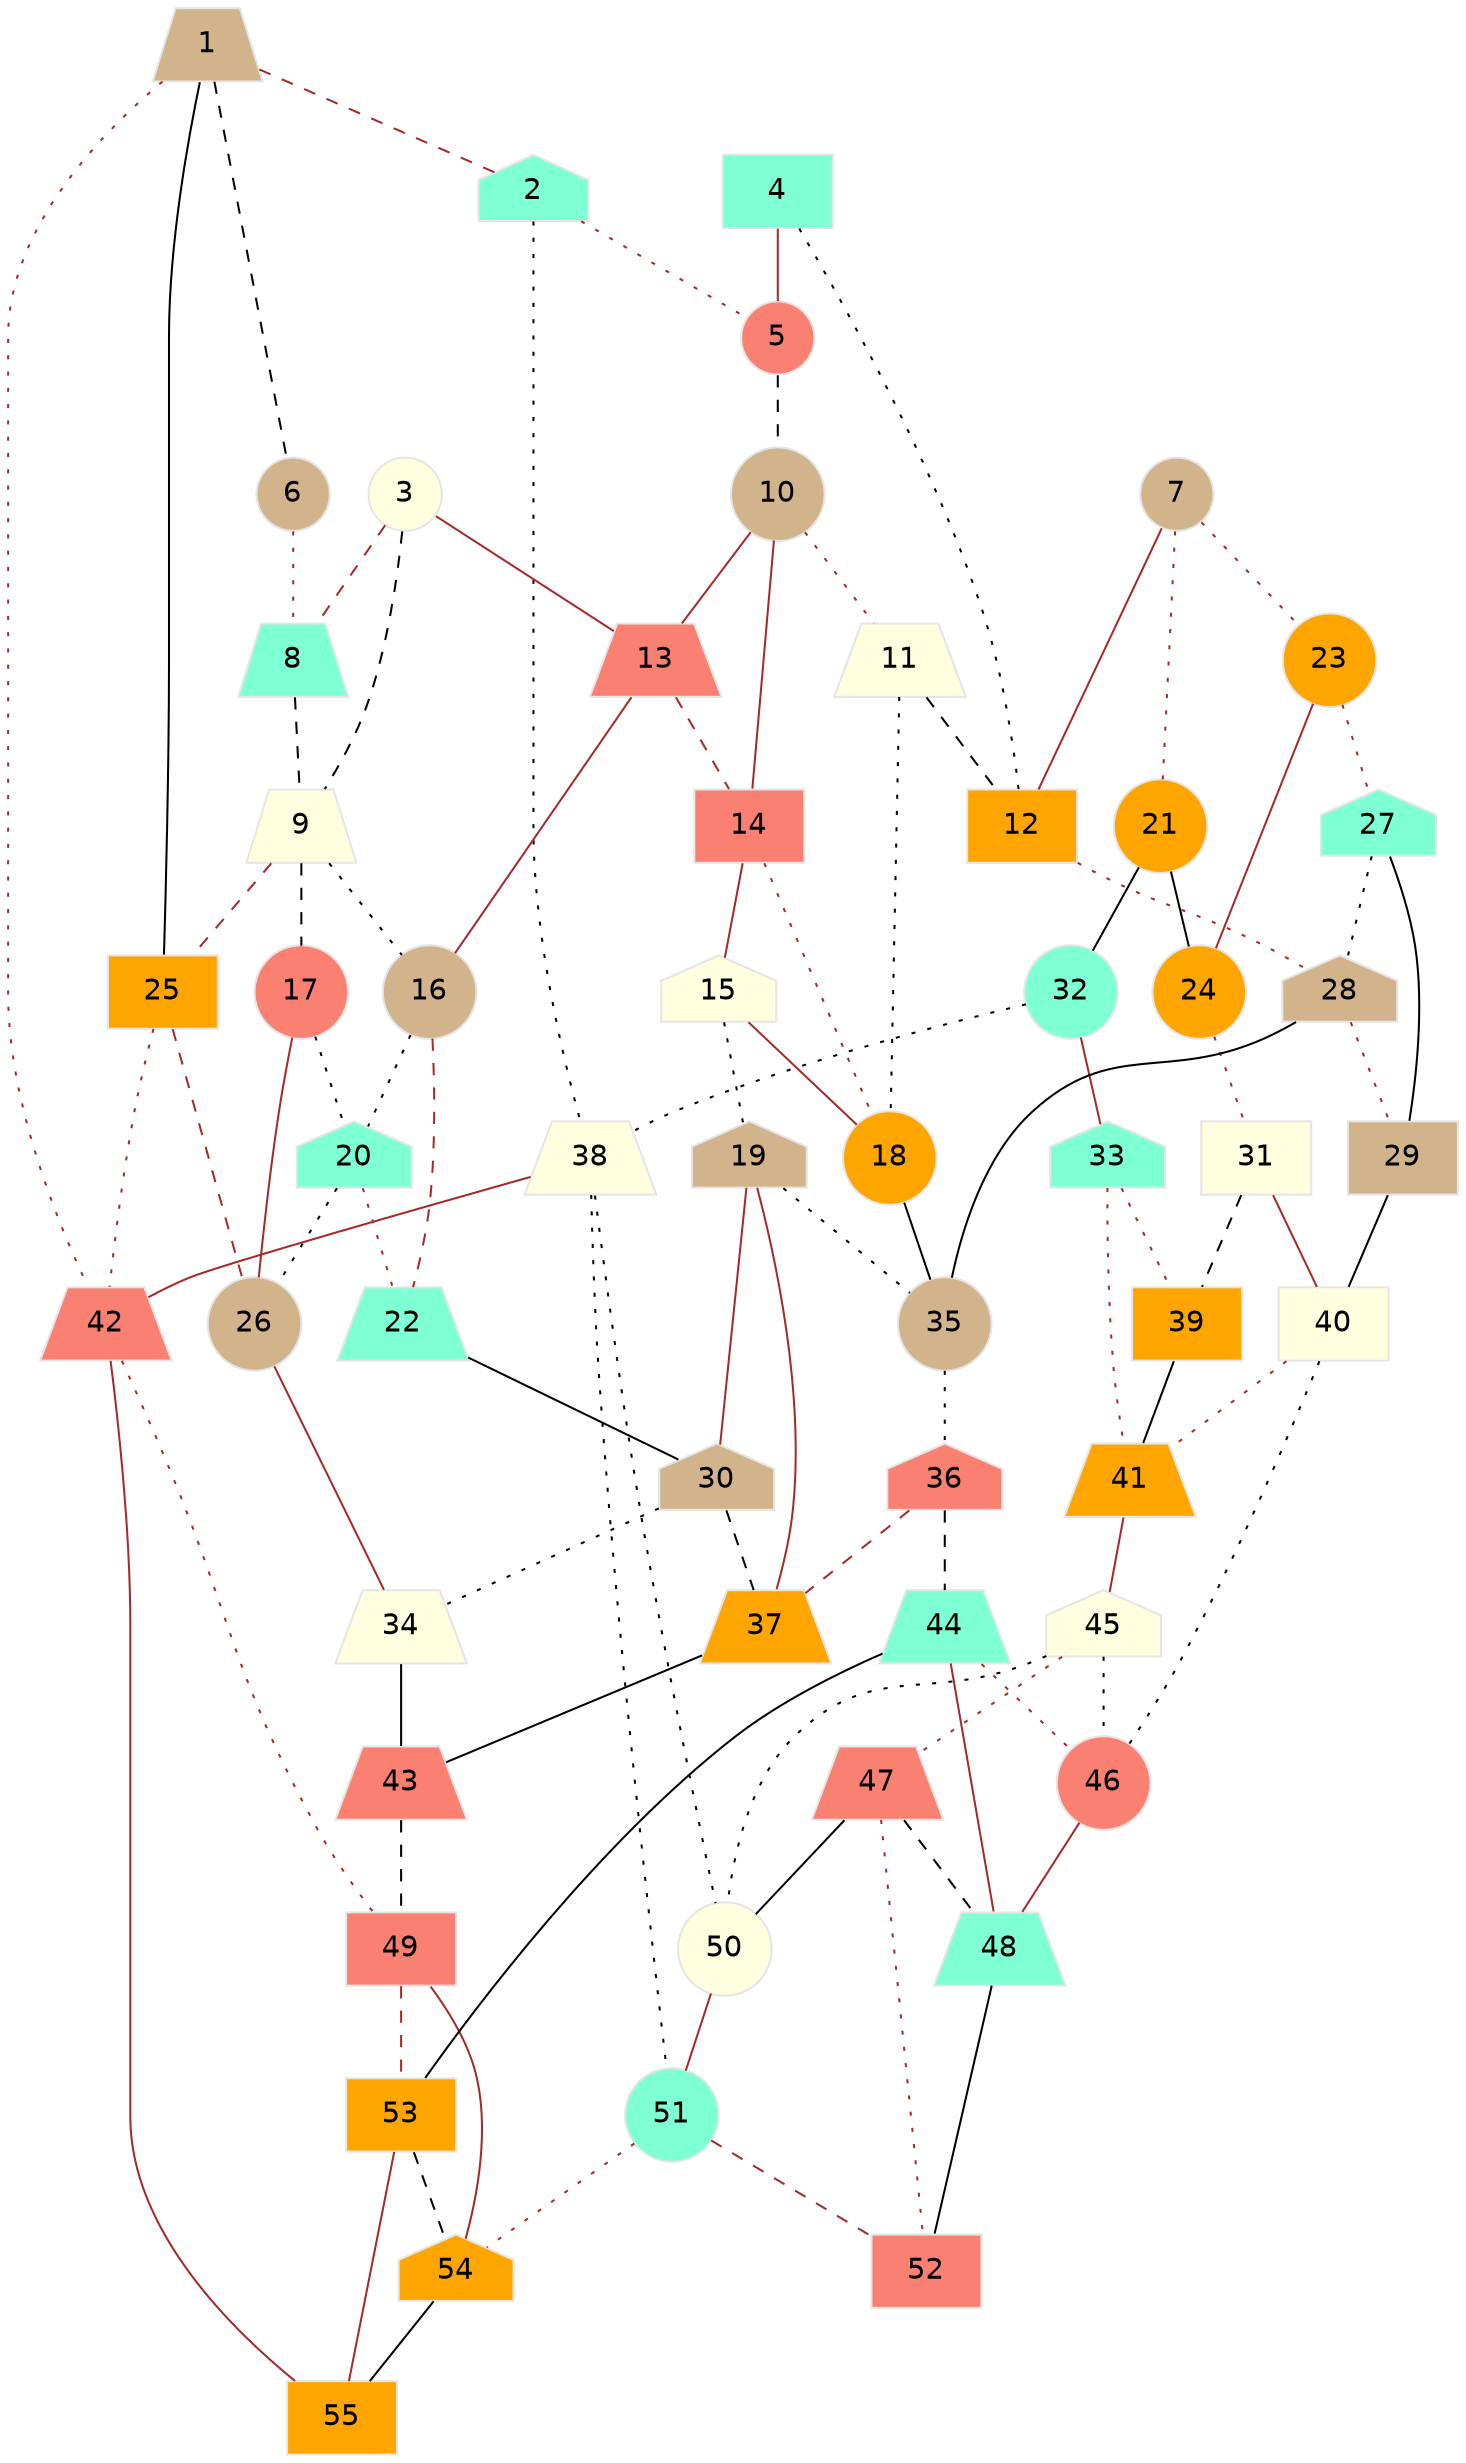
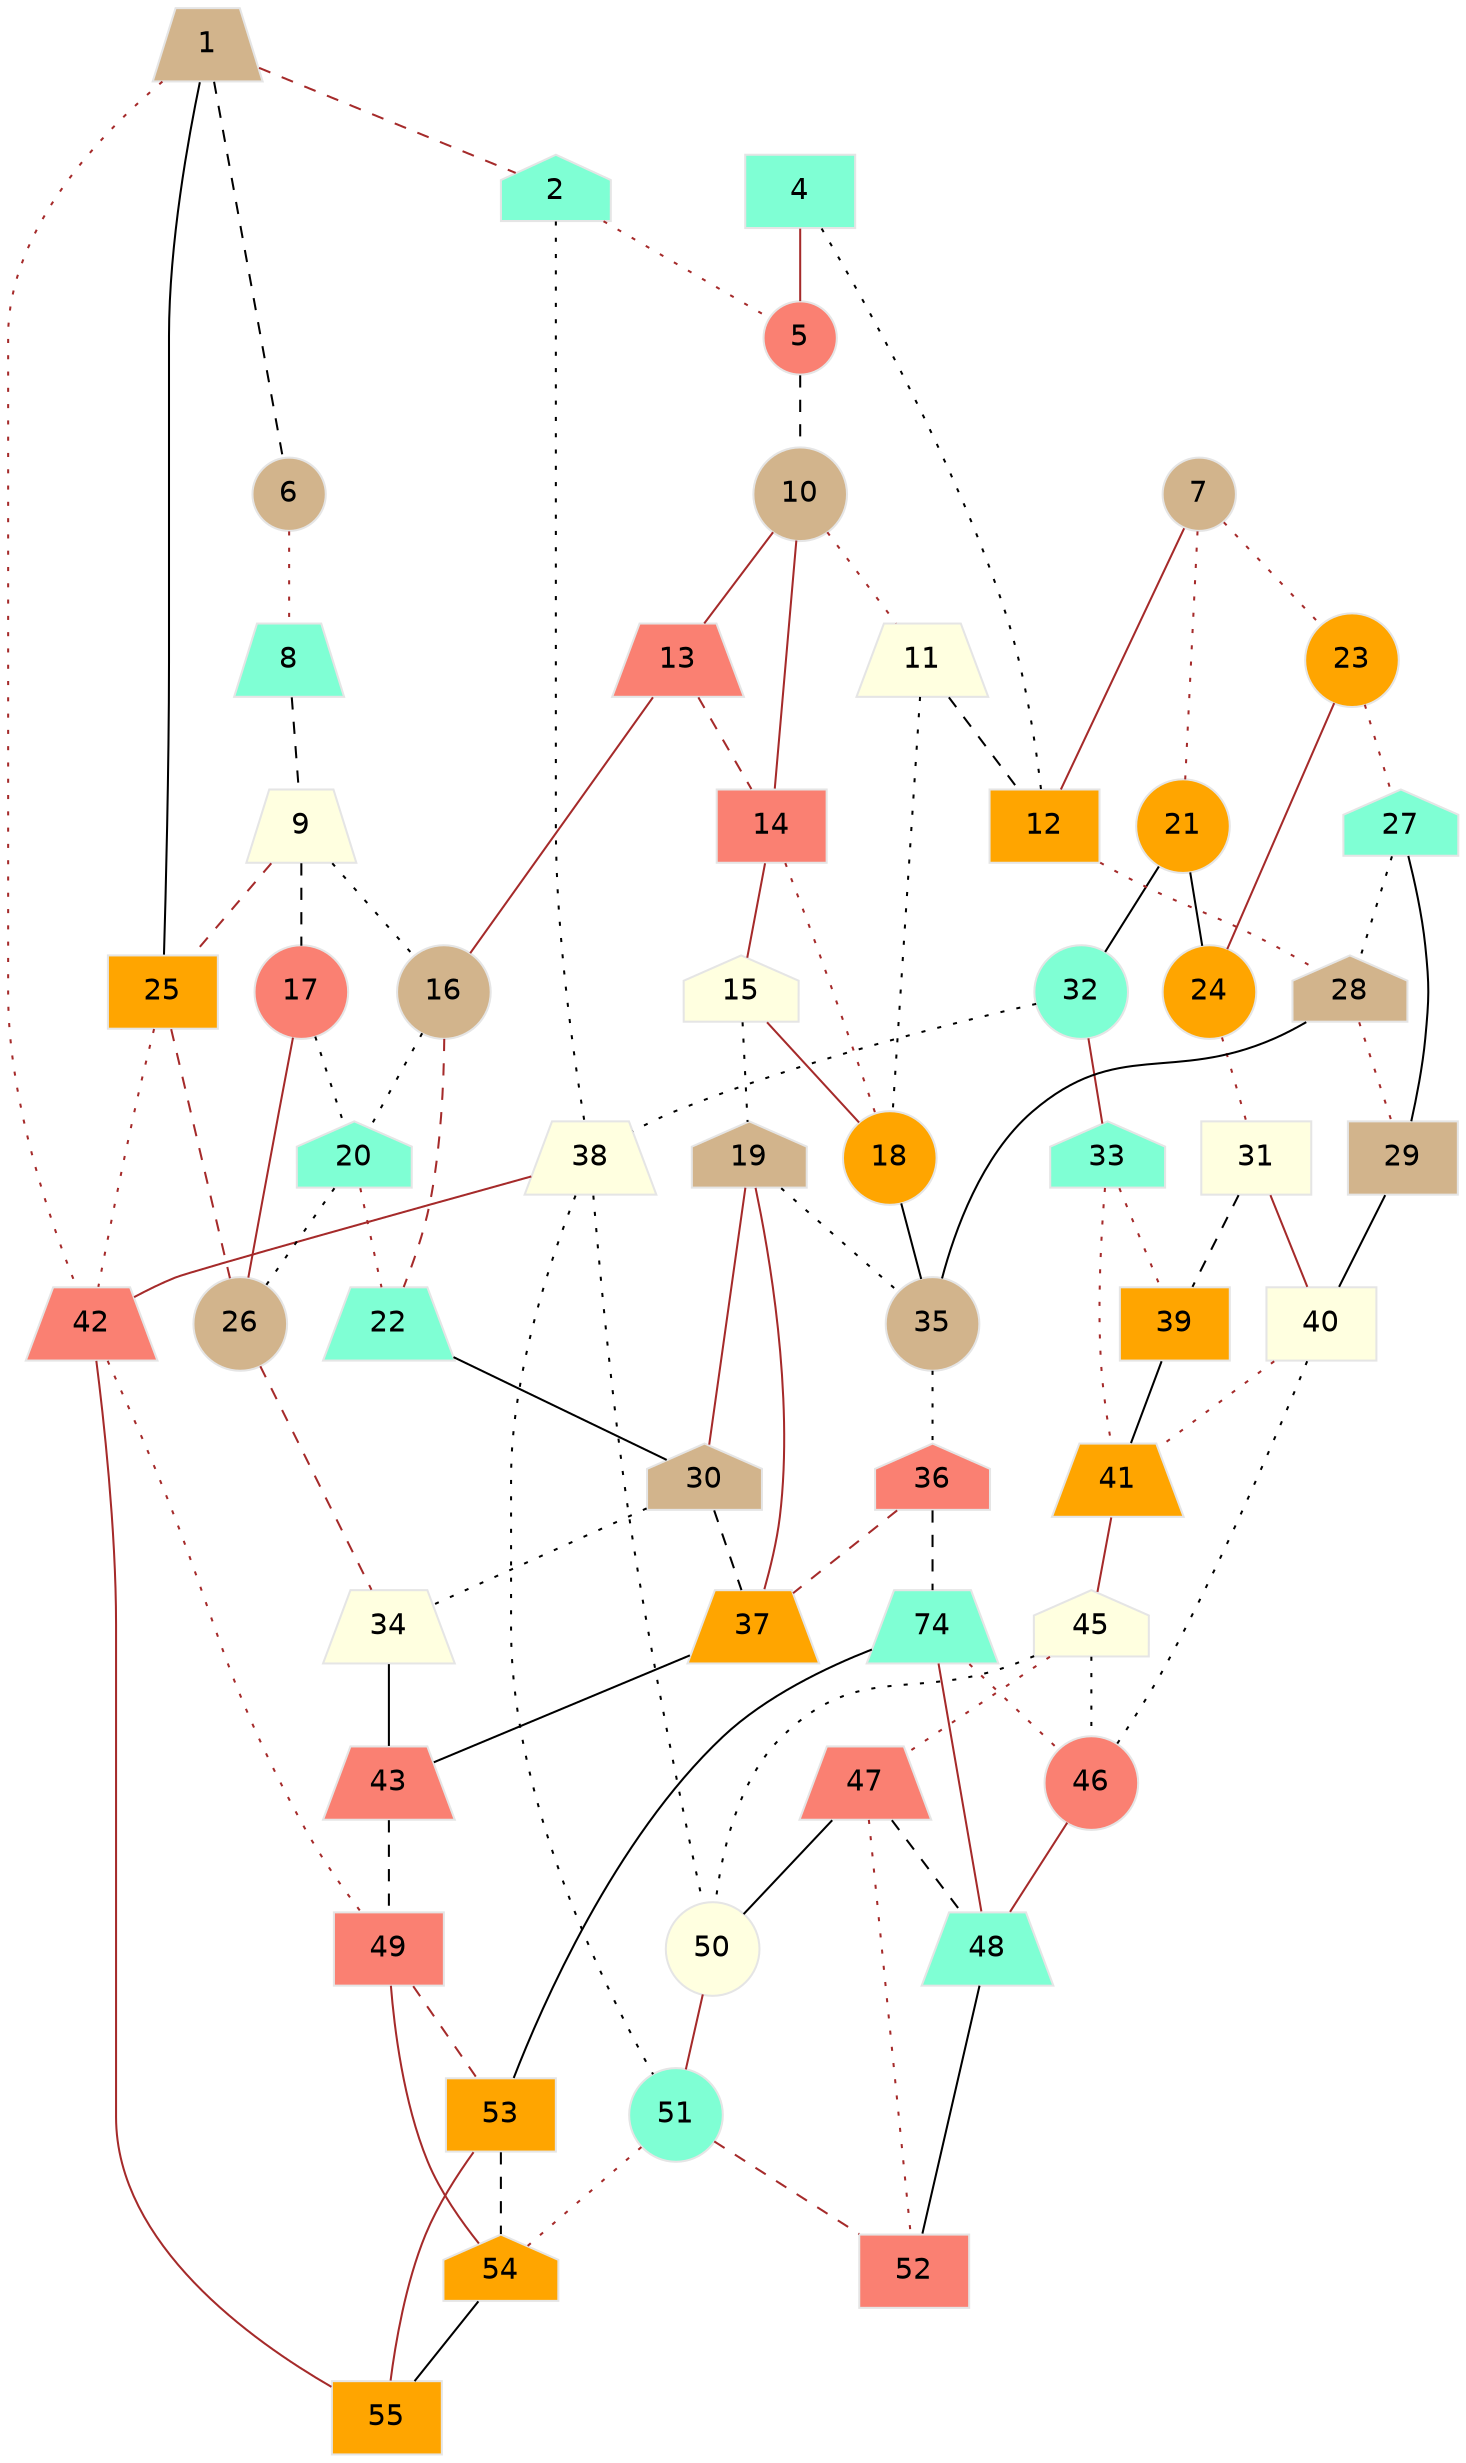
node "3": removed
edge "26" -- "34": style solid -> dashed
node "44": label "44" -> "74"
